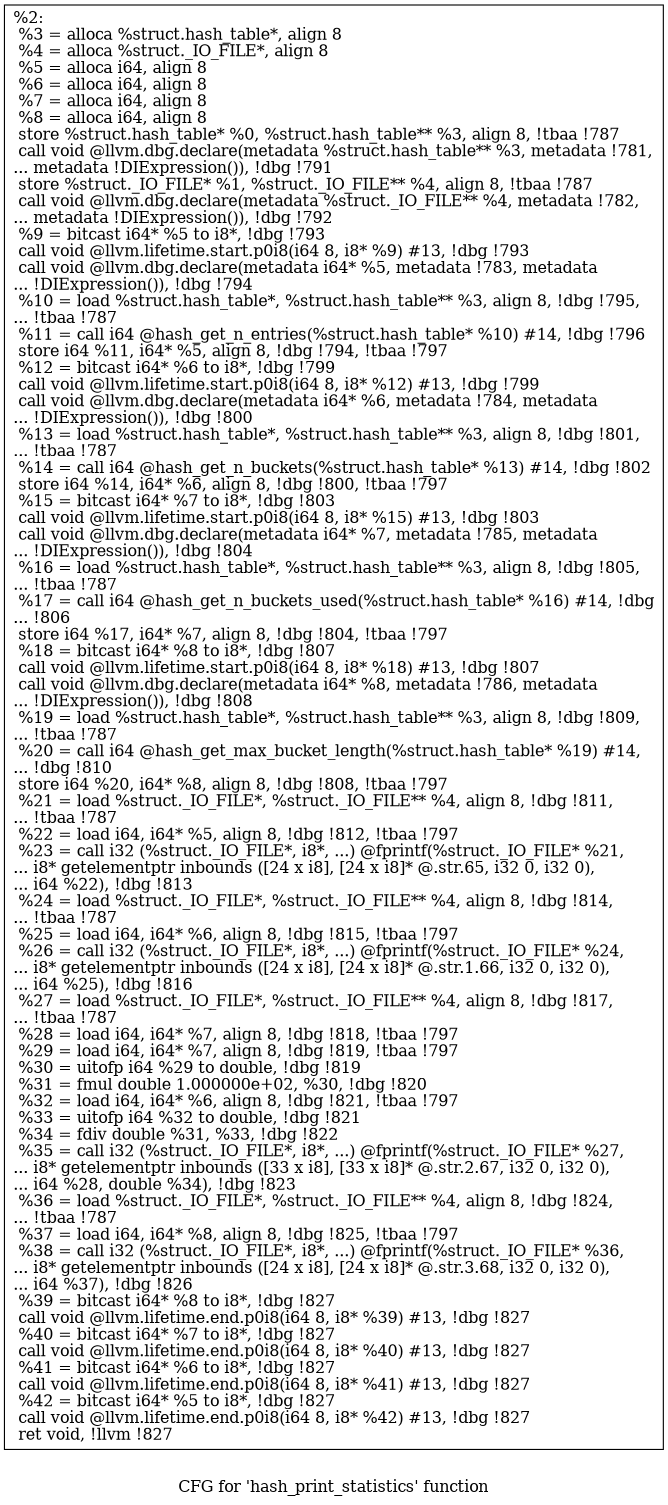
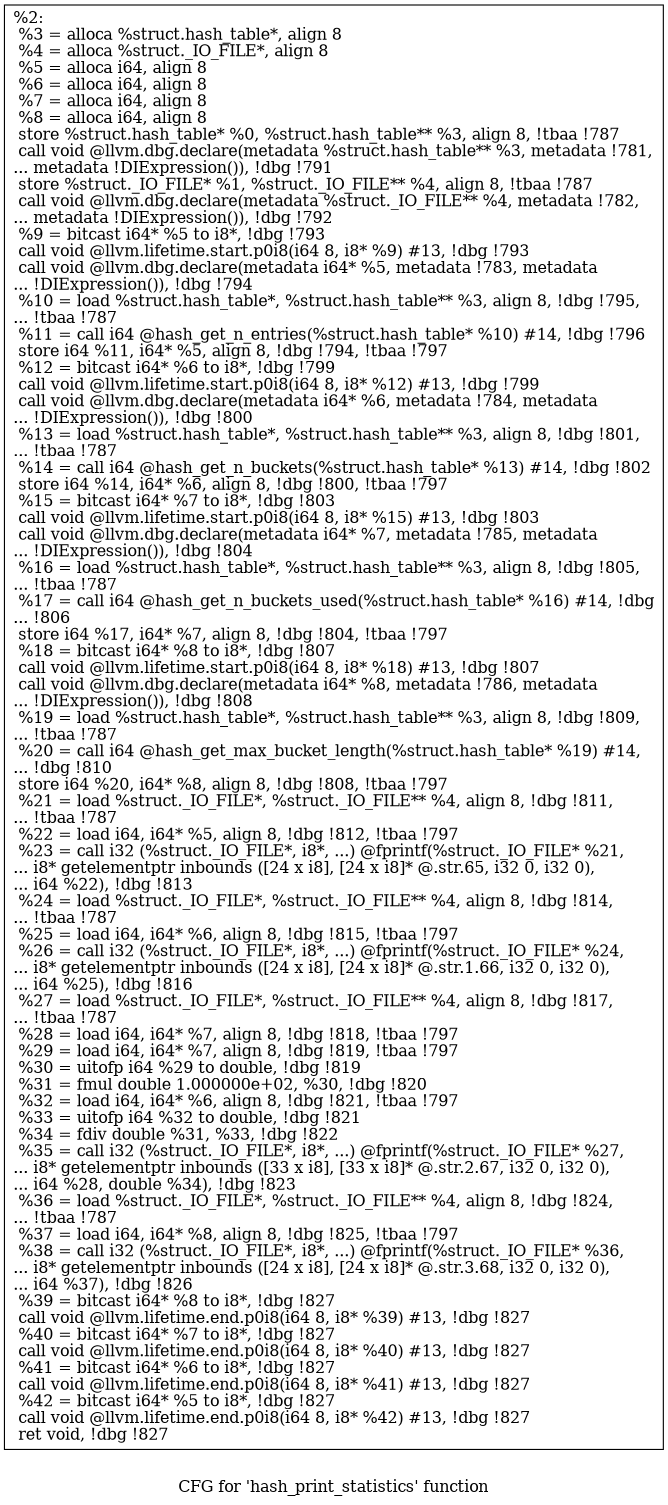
node "%2:": text "ret void, !llvm !827" -> "ret void, !dbg !827"
